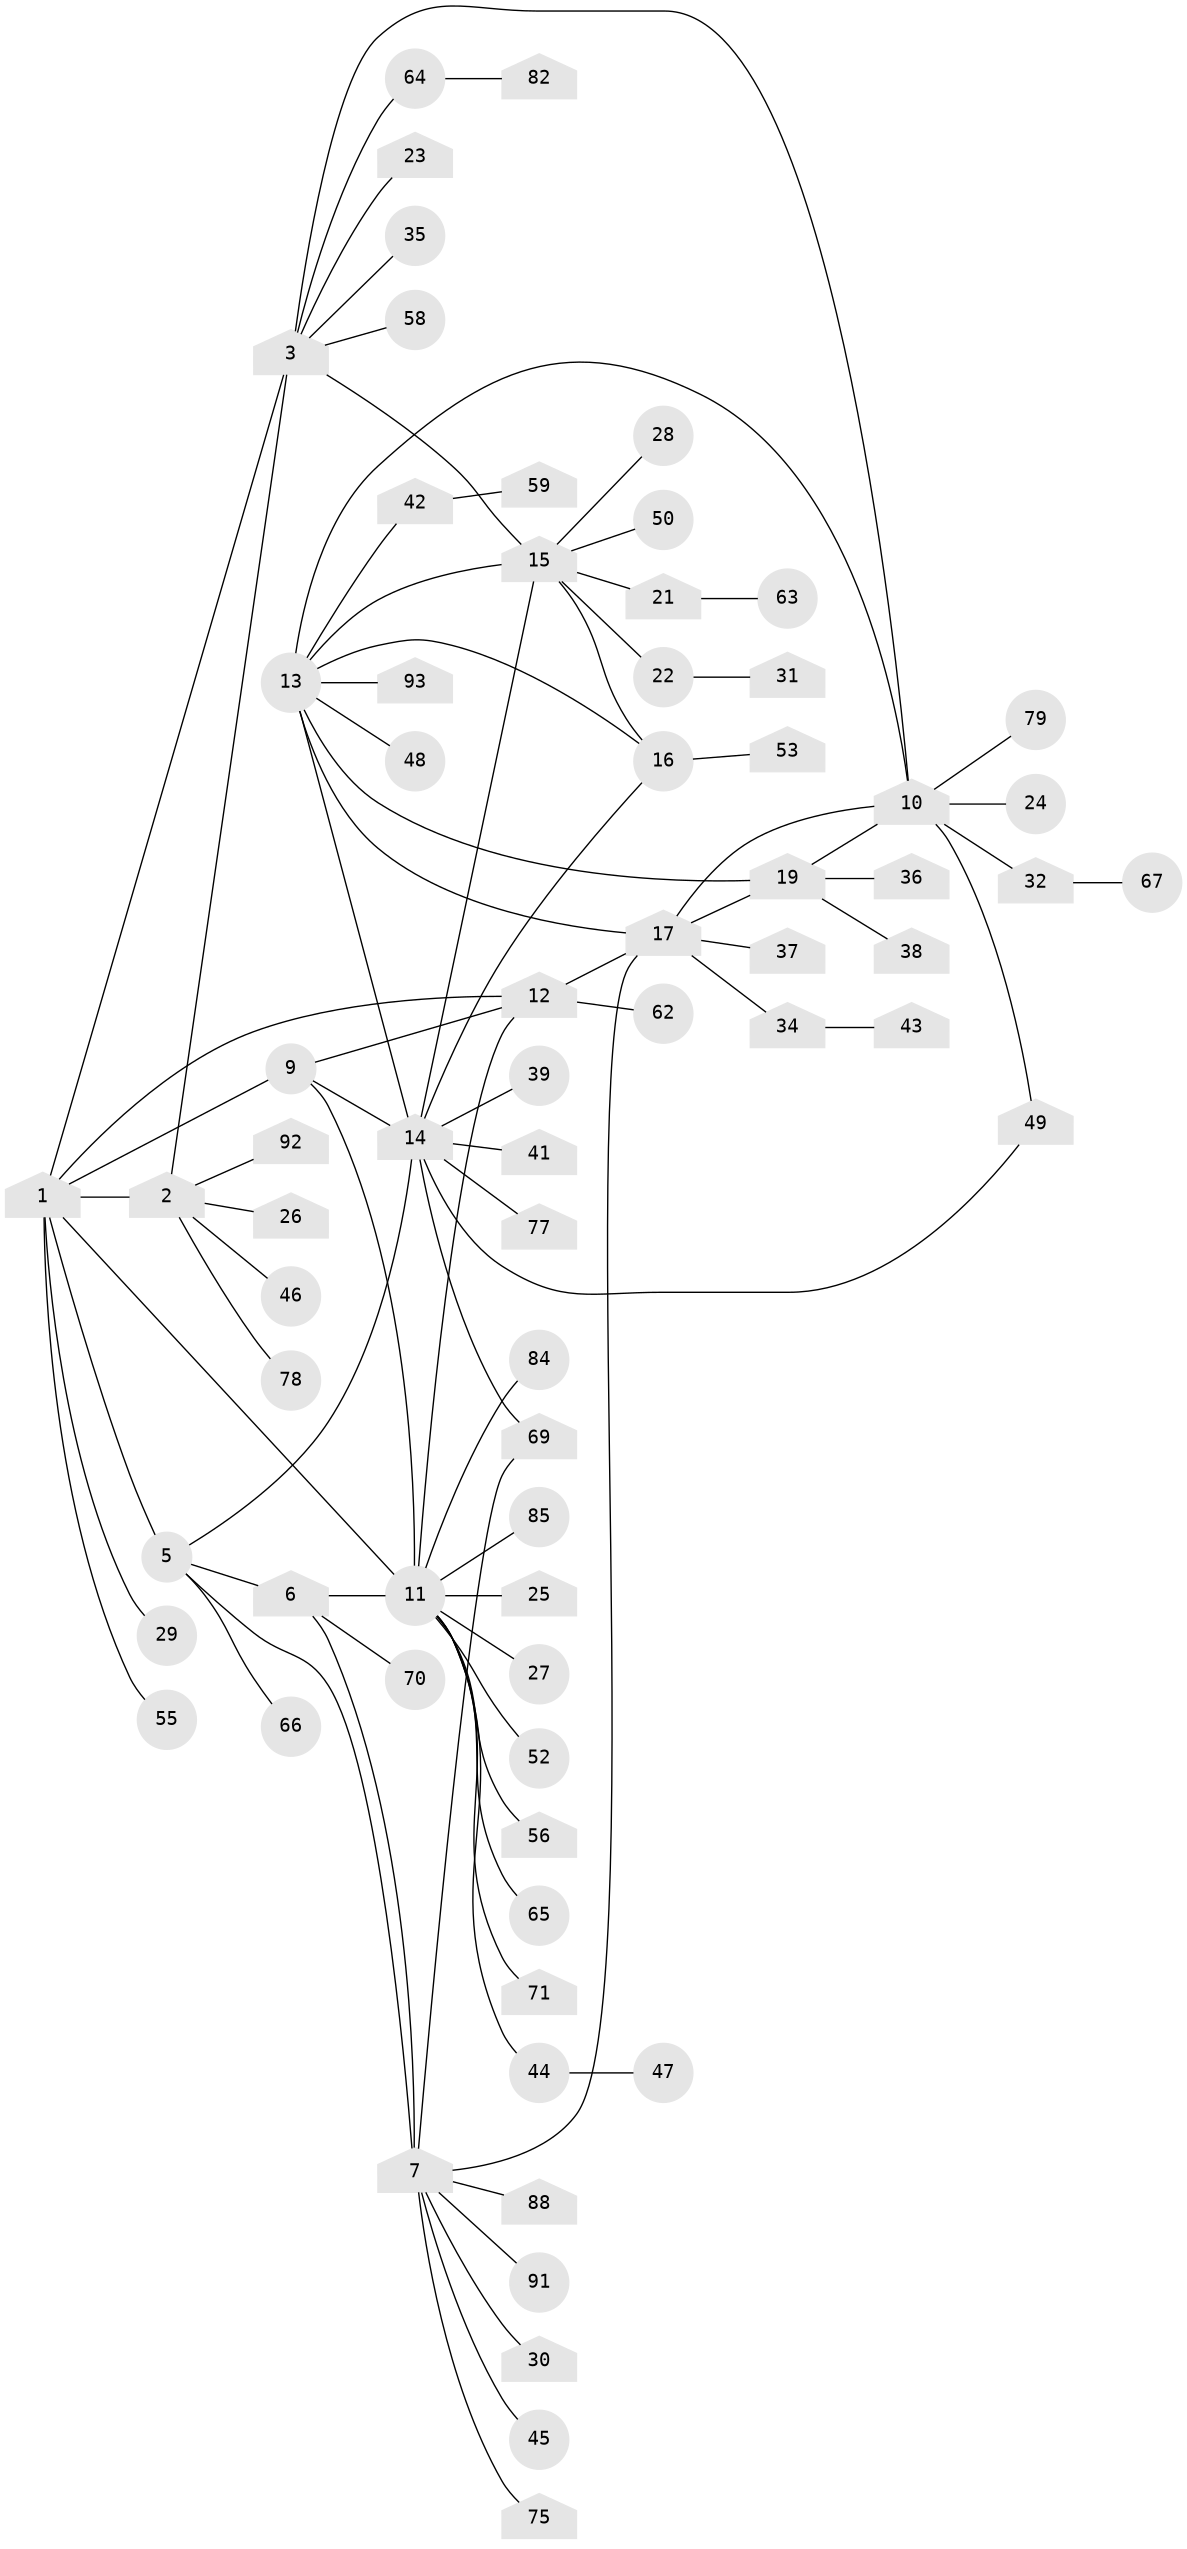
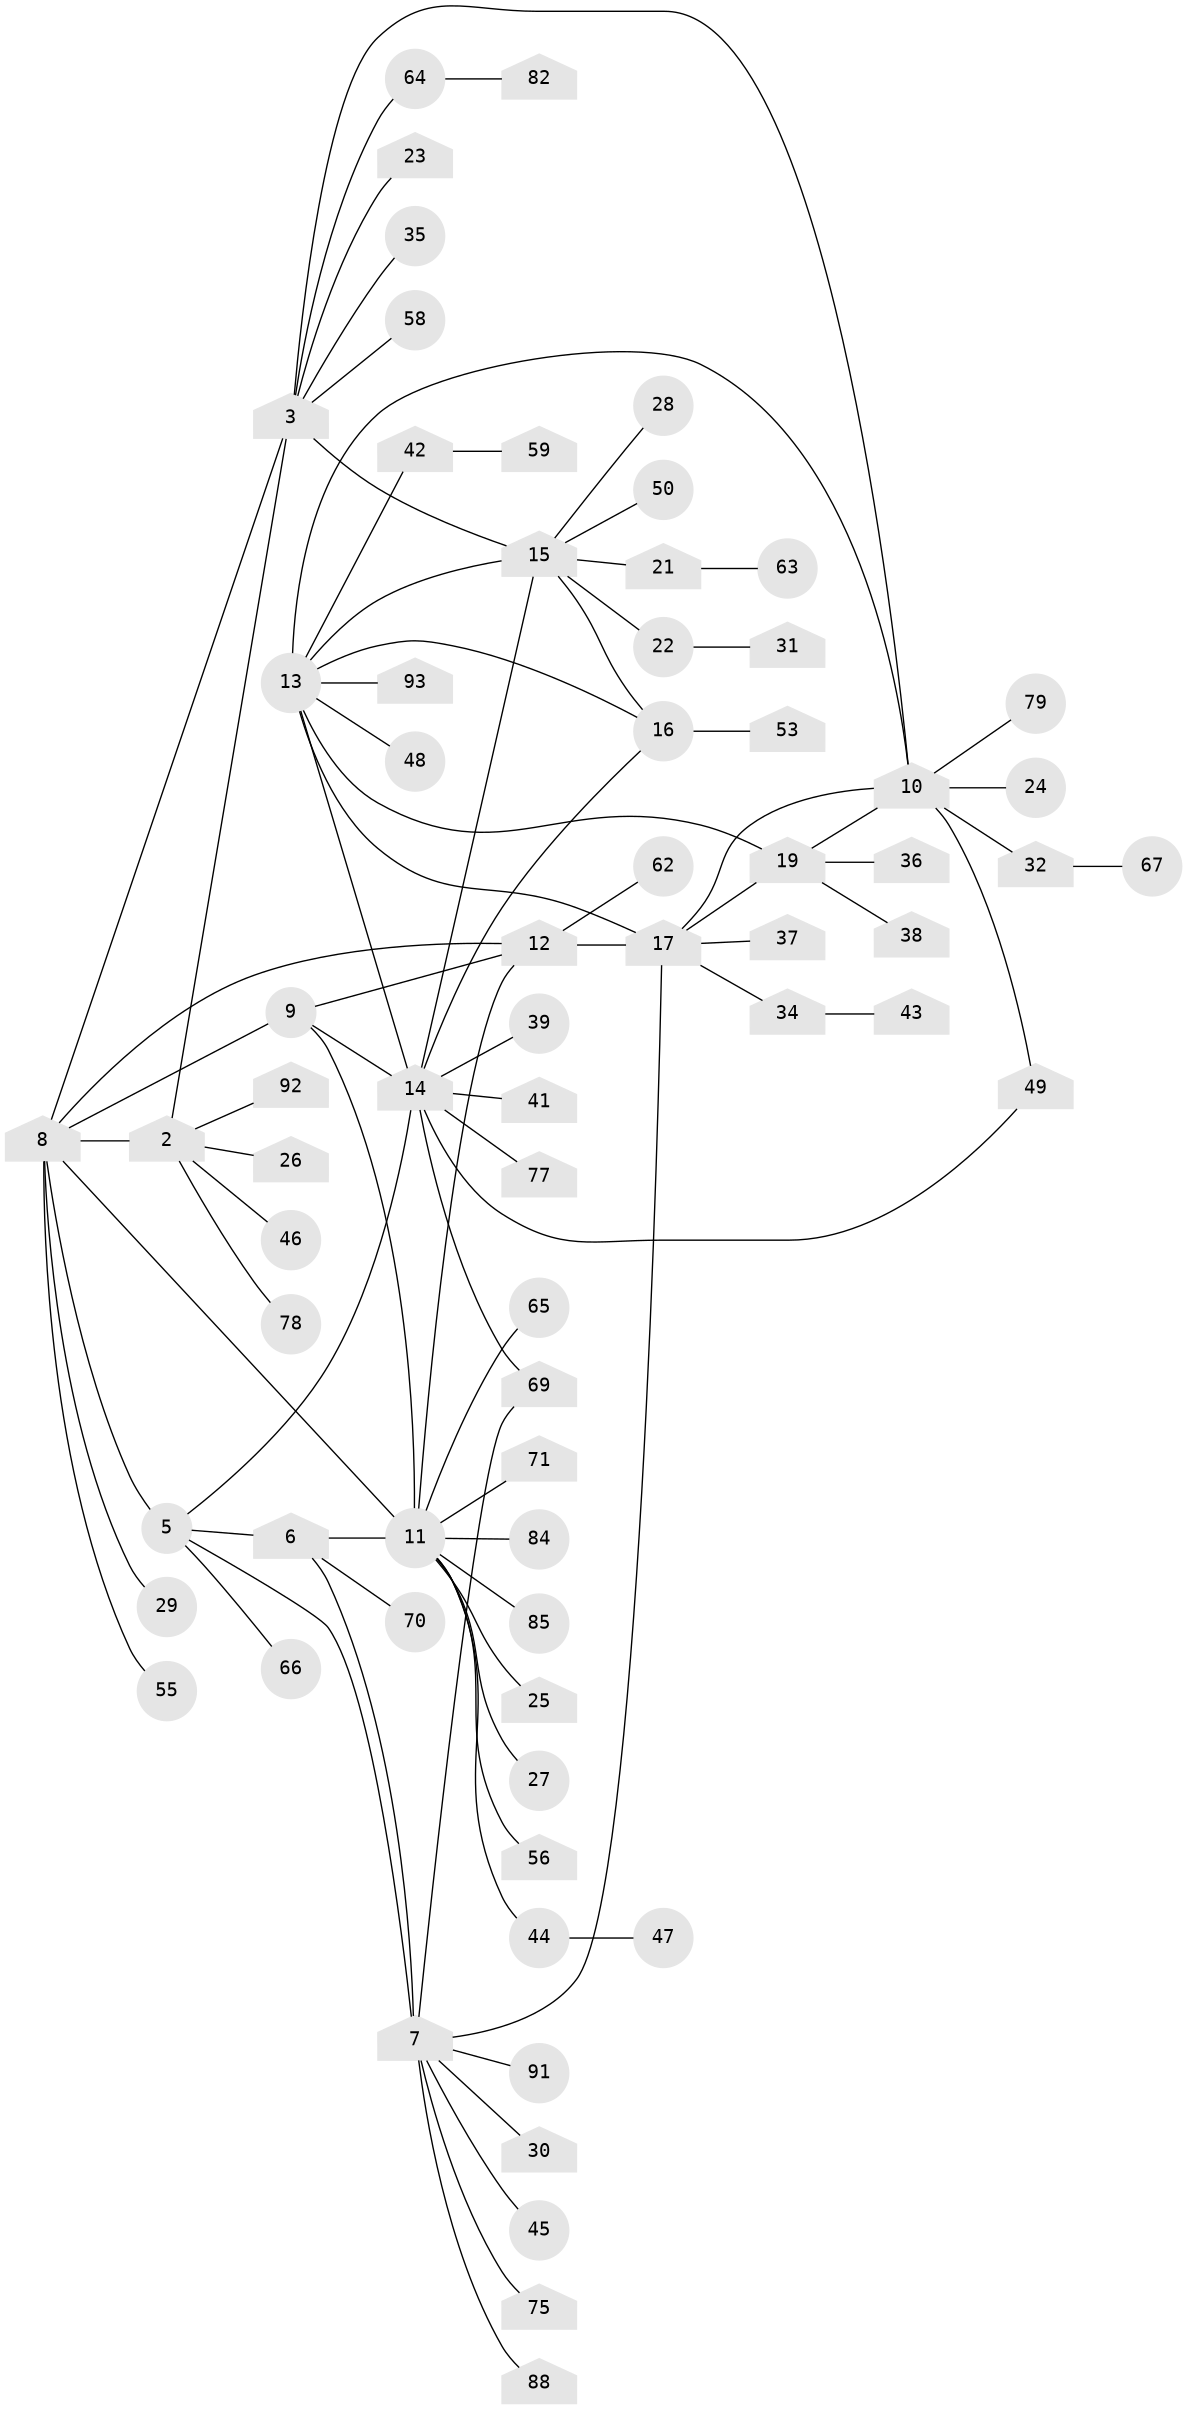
node "1": label "1" -> "8"
node "52": removed
